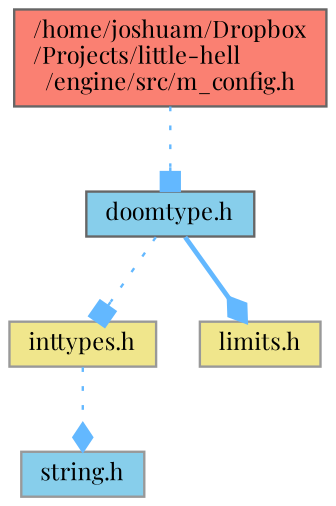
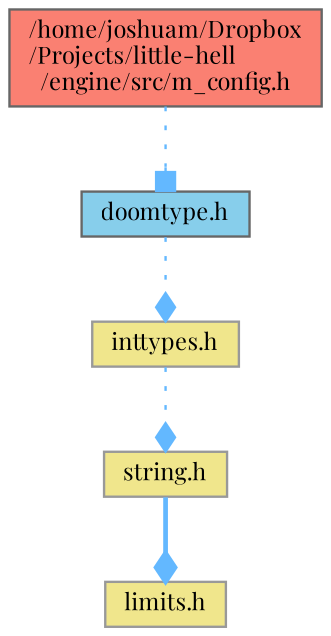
edge "doomtype.h" -> "limits.h": now "string.h" -> "limits.h"
edge "doomtype.h" -> "inttypes.h": arrowhead box -> diamond
node "string.h": fillcolor skyblue -> khaki
